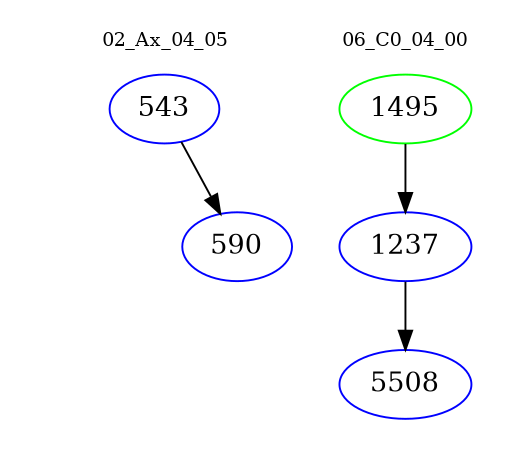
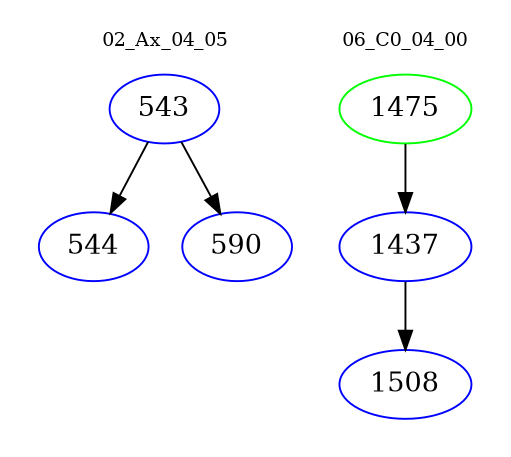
node "1495": label "1495" -> "1475"
node "544": added
node "1237": label "1237" -> "1437"
node "5508": label "5508" -> "1508"
